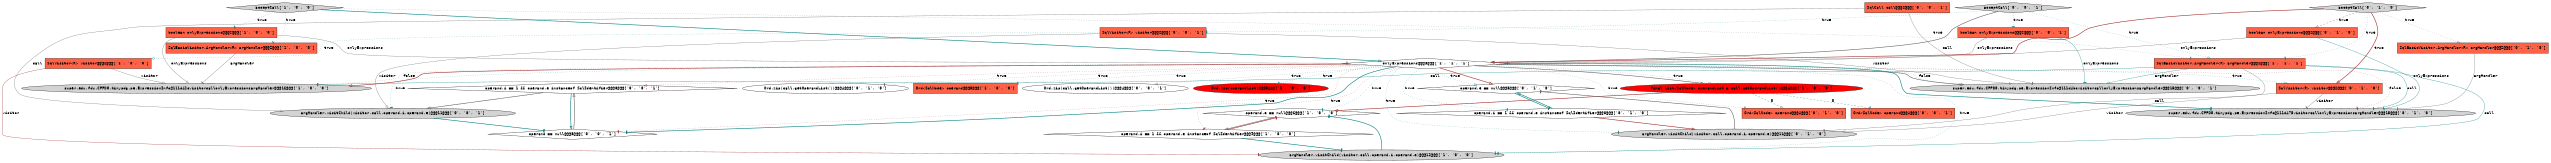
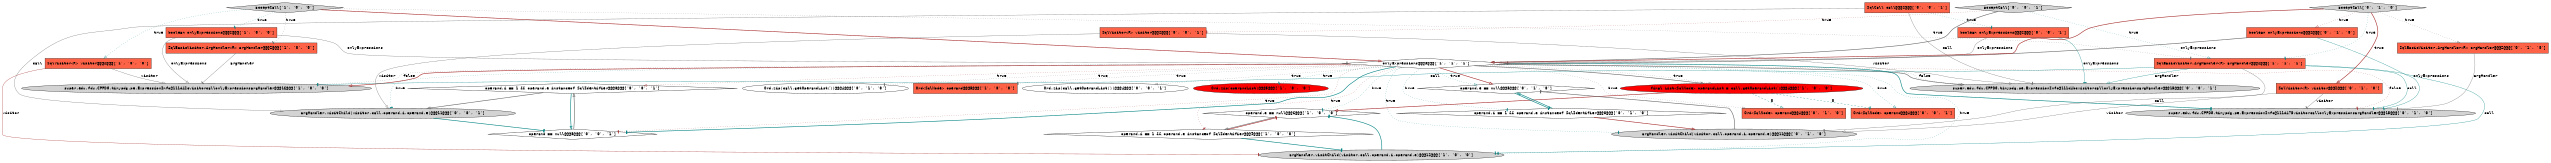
edge "acceptCall['0', '0', '1']" -> "boolean onlyExpressions@@@2@@@['0', '0', '1']": now "SqlCall call@@@2@@@['0', '0', '1']" -> "boolean onlyExpressions@@@2@@@['0', '0', '1']"
edge "acceptCall['0', '1', '0']" -> "boolean onlyExpressions@@@2@@@['0', '1', '0']": style dashed -> dotted
edge "acceptCall['0', '0', '1']" -> "SqlVisitor<R> visitor@@@2@@@['0', '0', '1']": color teal -> brown
edge "SqlVisitor<R> visitor@@@2@@@['0', '0', '1']" -> "SqlVisitor<R> visitor@@@2@@@['1', '0', '0']": now "acceptCall['1', '0', '0']" -> "SqlVisitor<R> visitor@@@2@@@['1', '0', '0']"
edge "acceptCall['1', '0', '0']" -> "onlyExpressions@@@3@@@['1', '1', '1']": color teal -> brown
edge "boolean onlyExpressions@@@2@@@['0', '1', '0']" -> "onlyExpressions@@@3@@@['1', '1', '1']": style solid -> bold
edge "onlyExpressions@@@3@@@['1', '1', '1']" -> "SqlVisitor<R> visitor@@@2@@@['0', '1', '0']": now "onlyExpressions@@@3@@@['1', '1', '1']" -> "Ord<SqlNode> operand@@@4@@@['0', '0', '1']"
edge "onlyExpressions@@@3@@@['1', '1', '1']" -> "Ord<SqlNode> operand@@@4@@@['0', '1', '0']": arrowhead tee -> onormal
